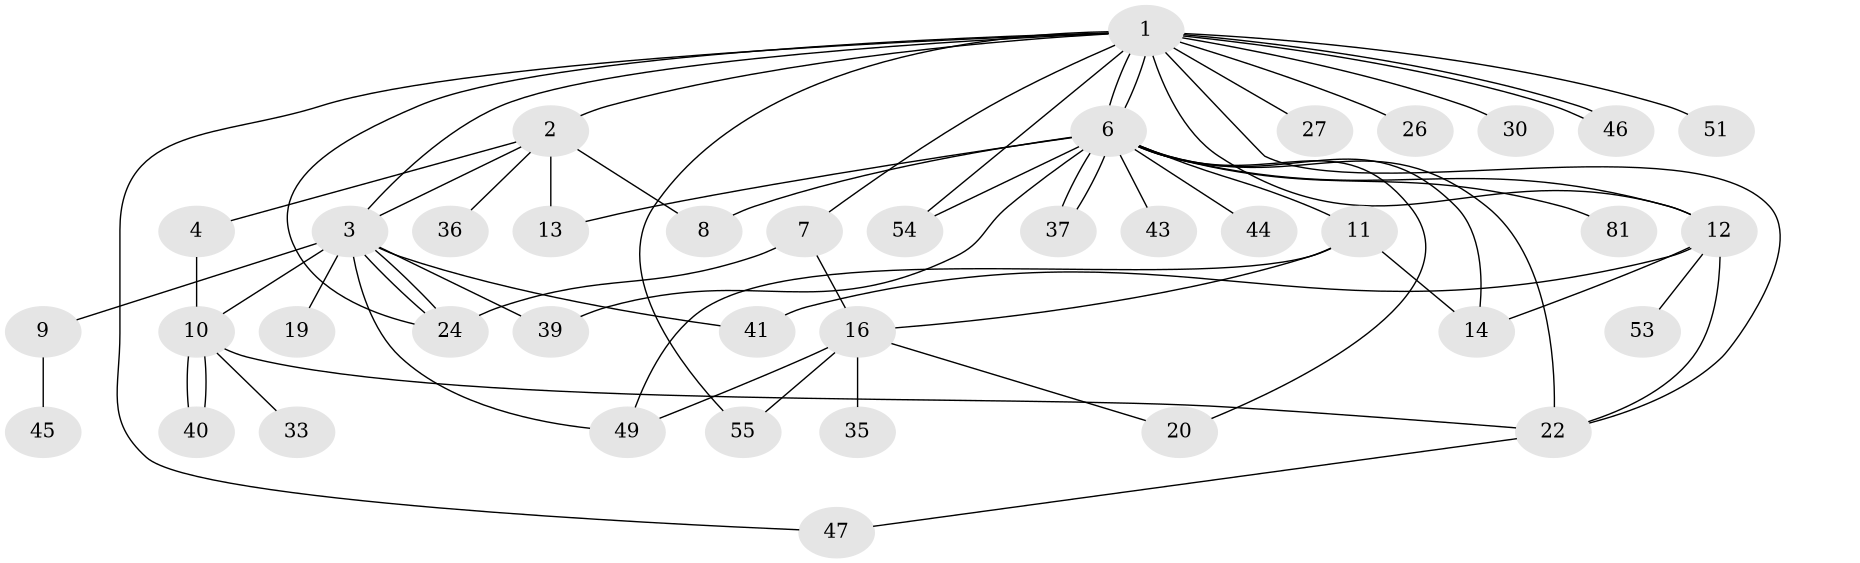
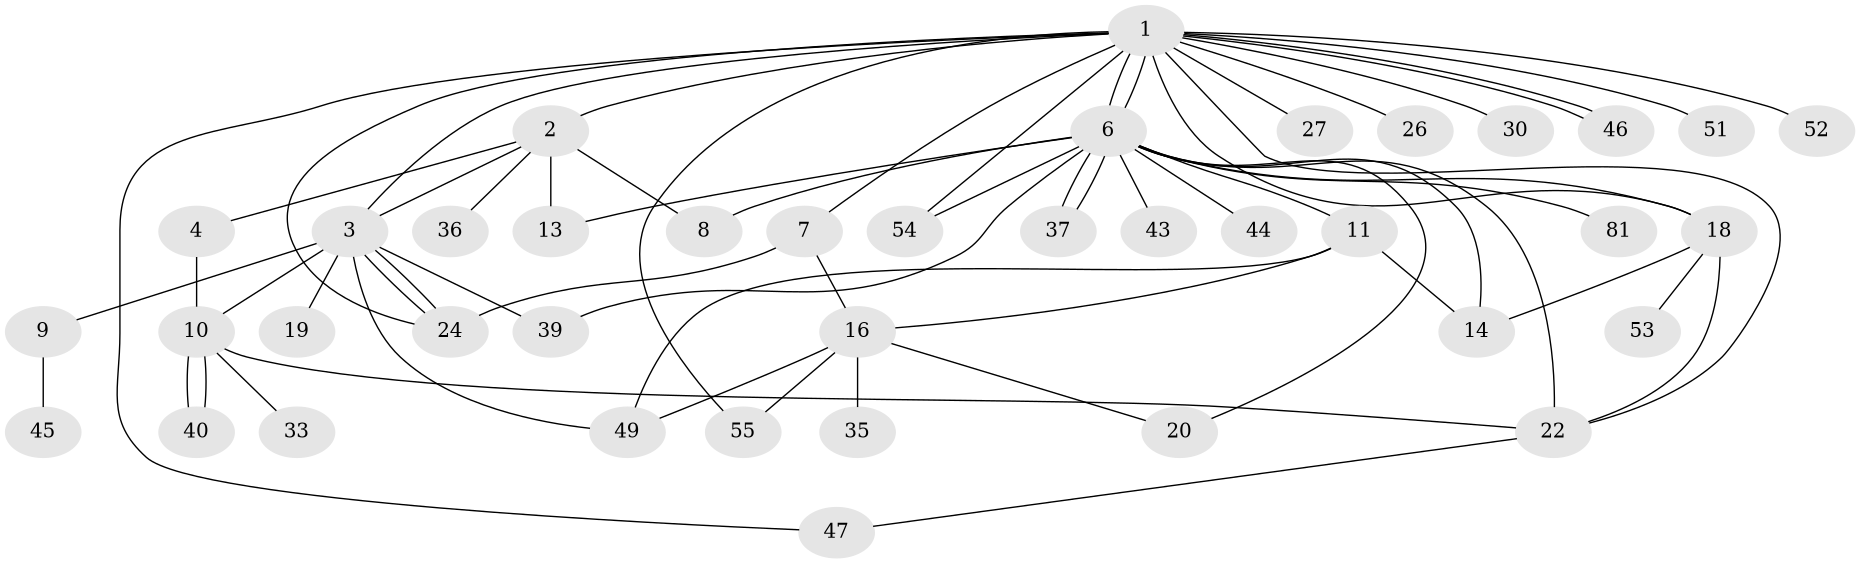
node "52": added
node "12": label "12" -> "18"
node "41": removed
